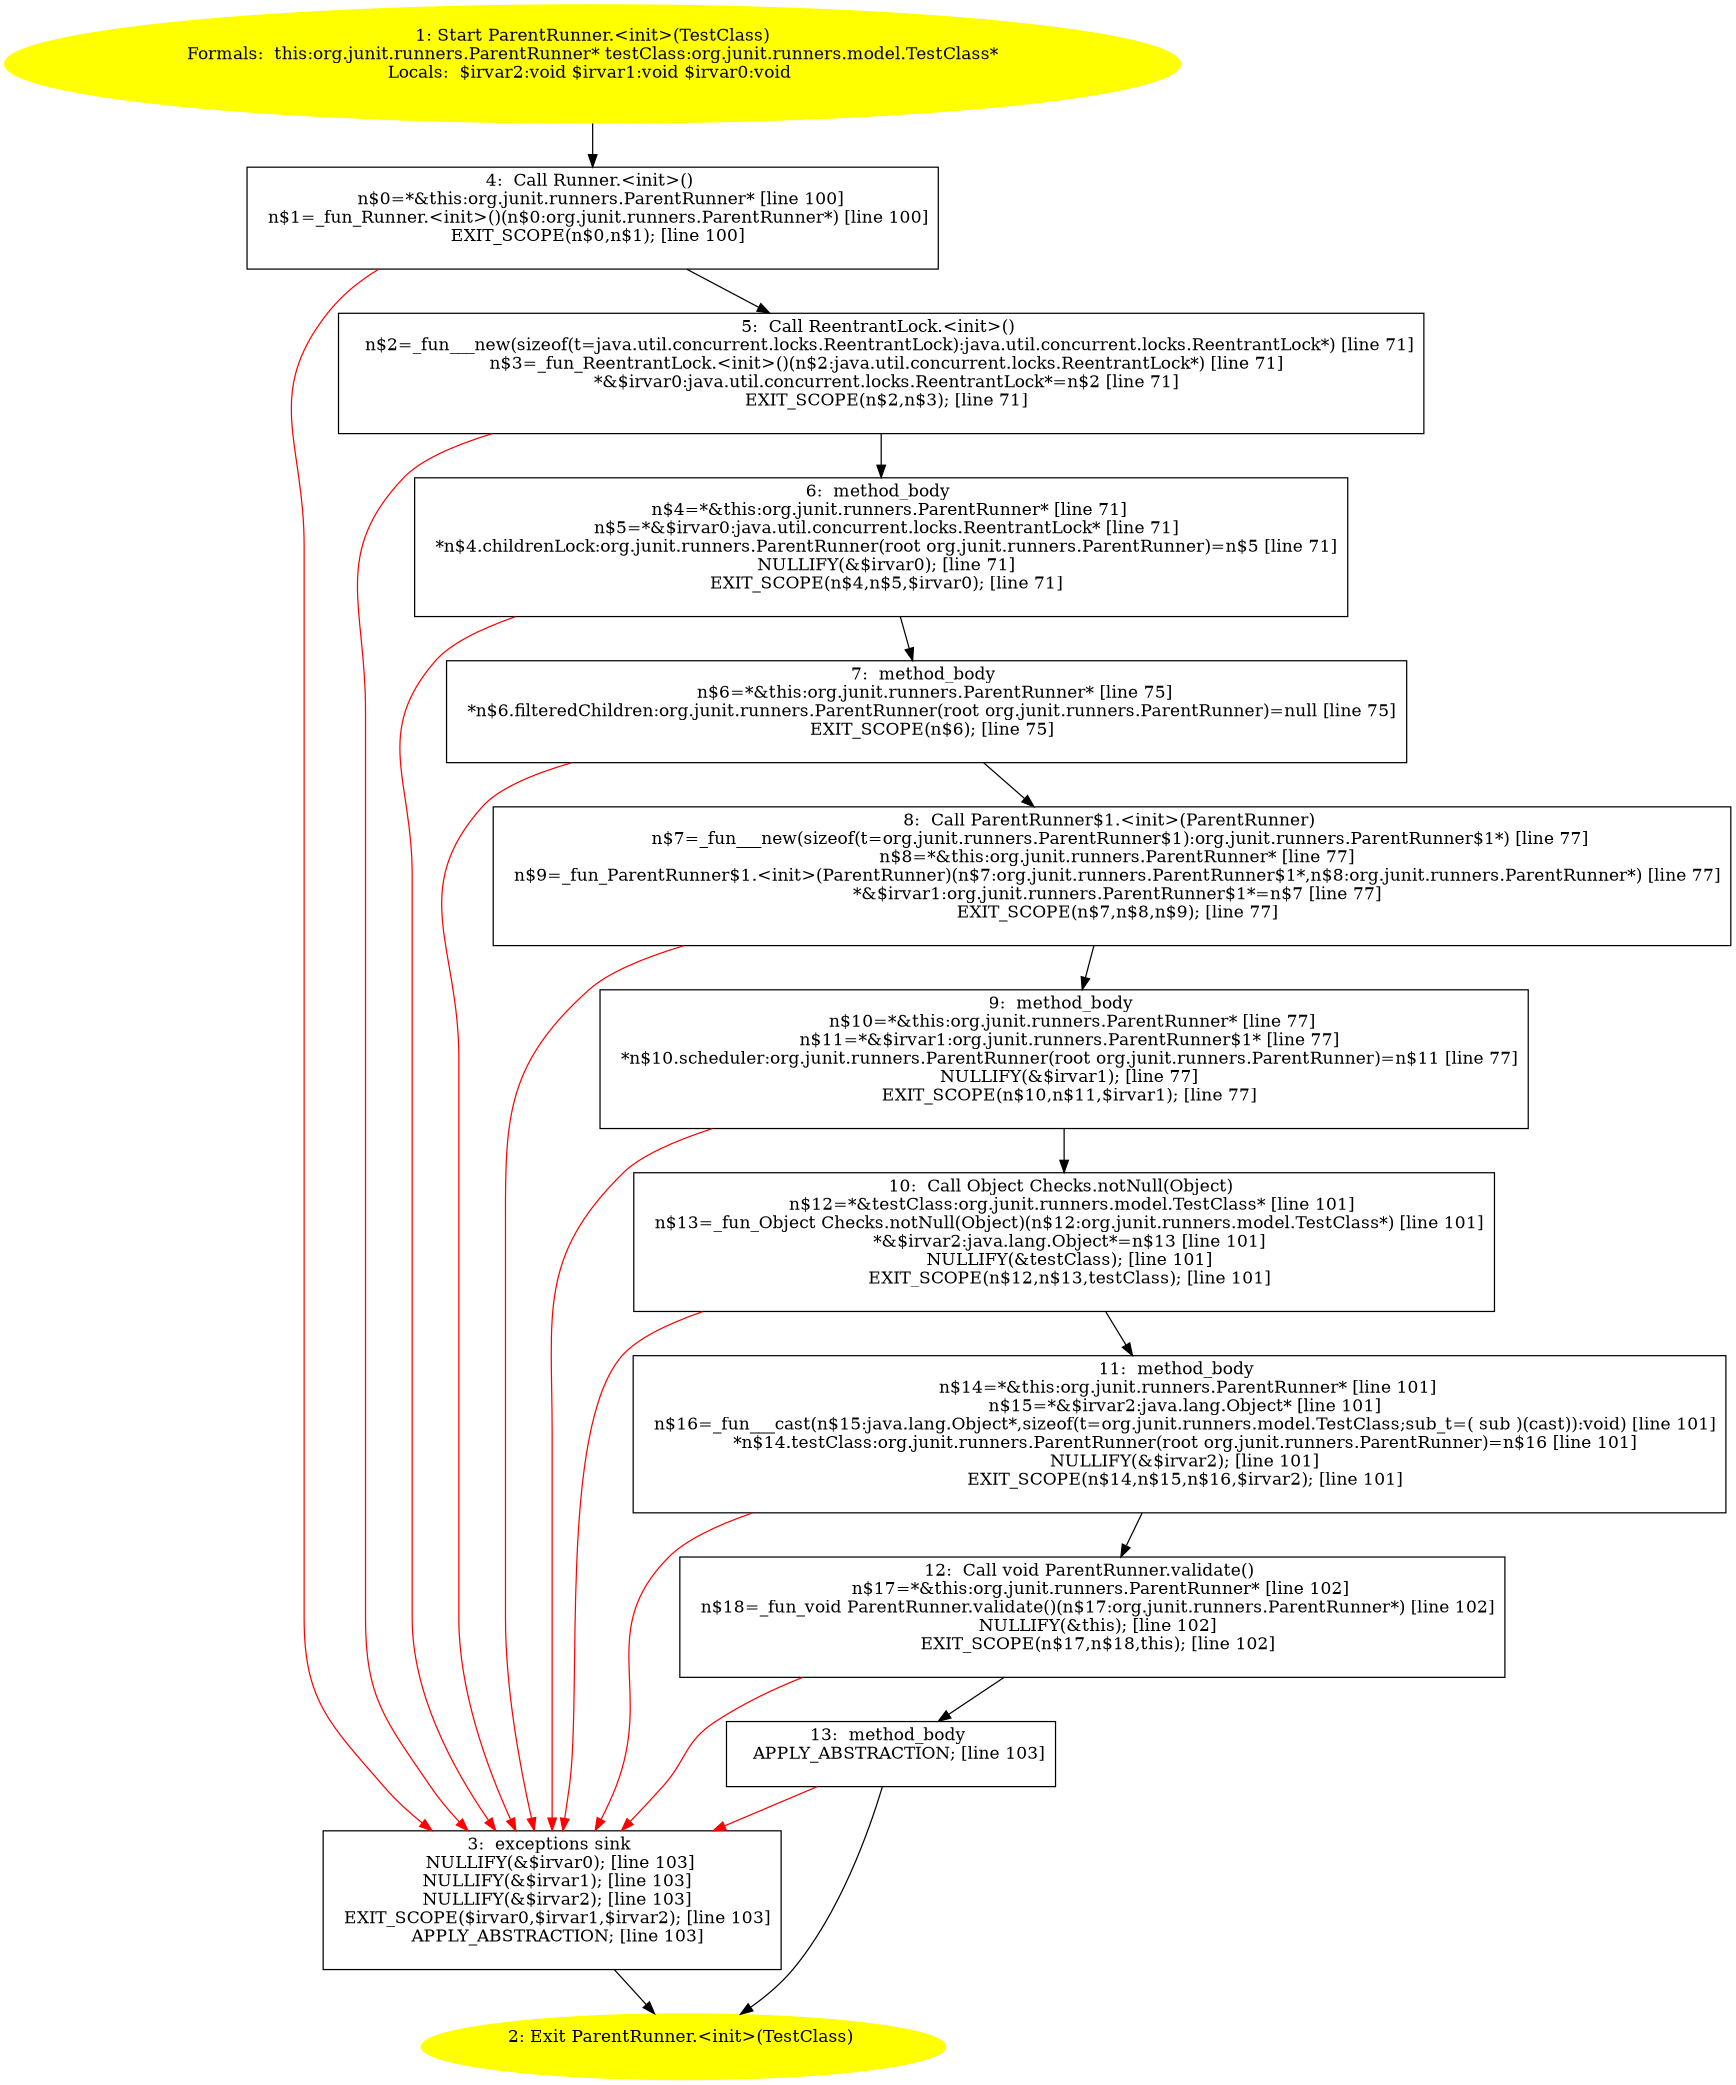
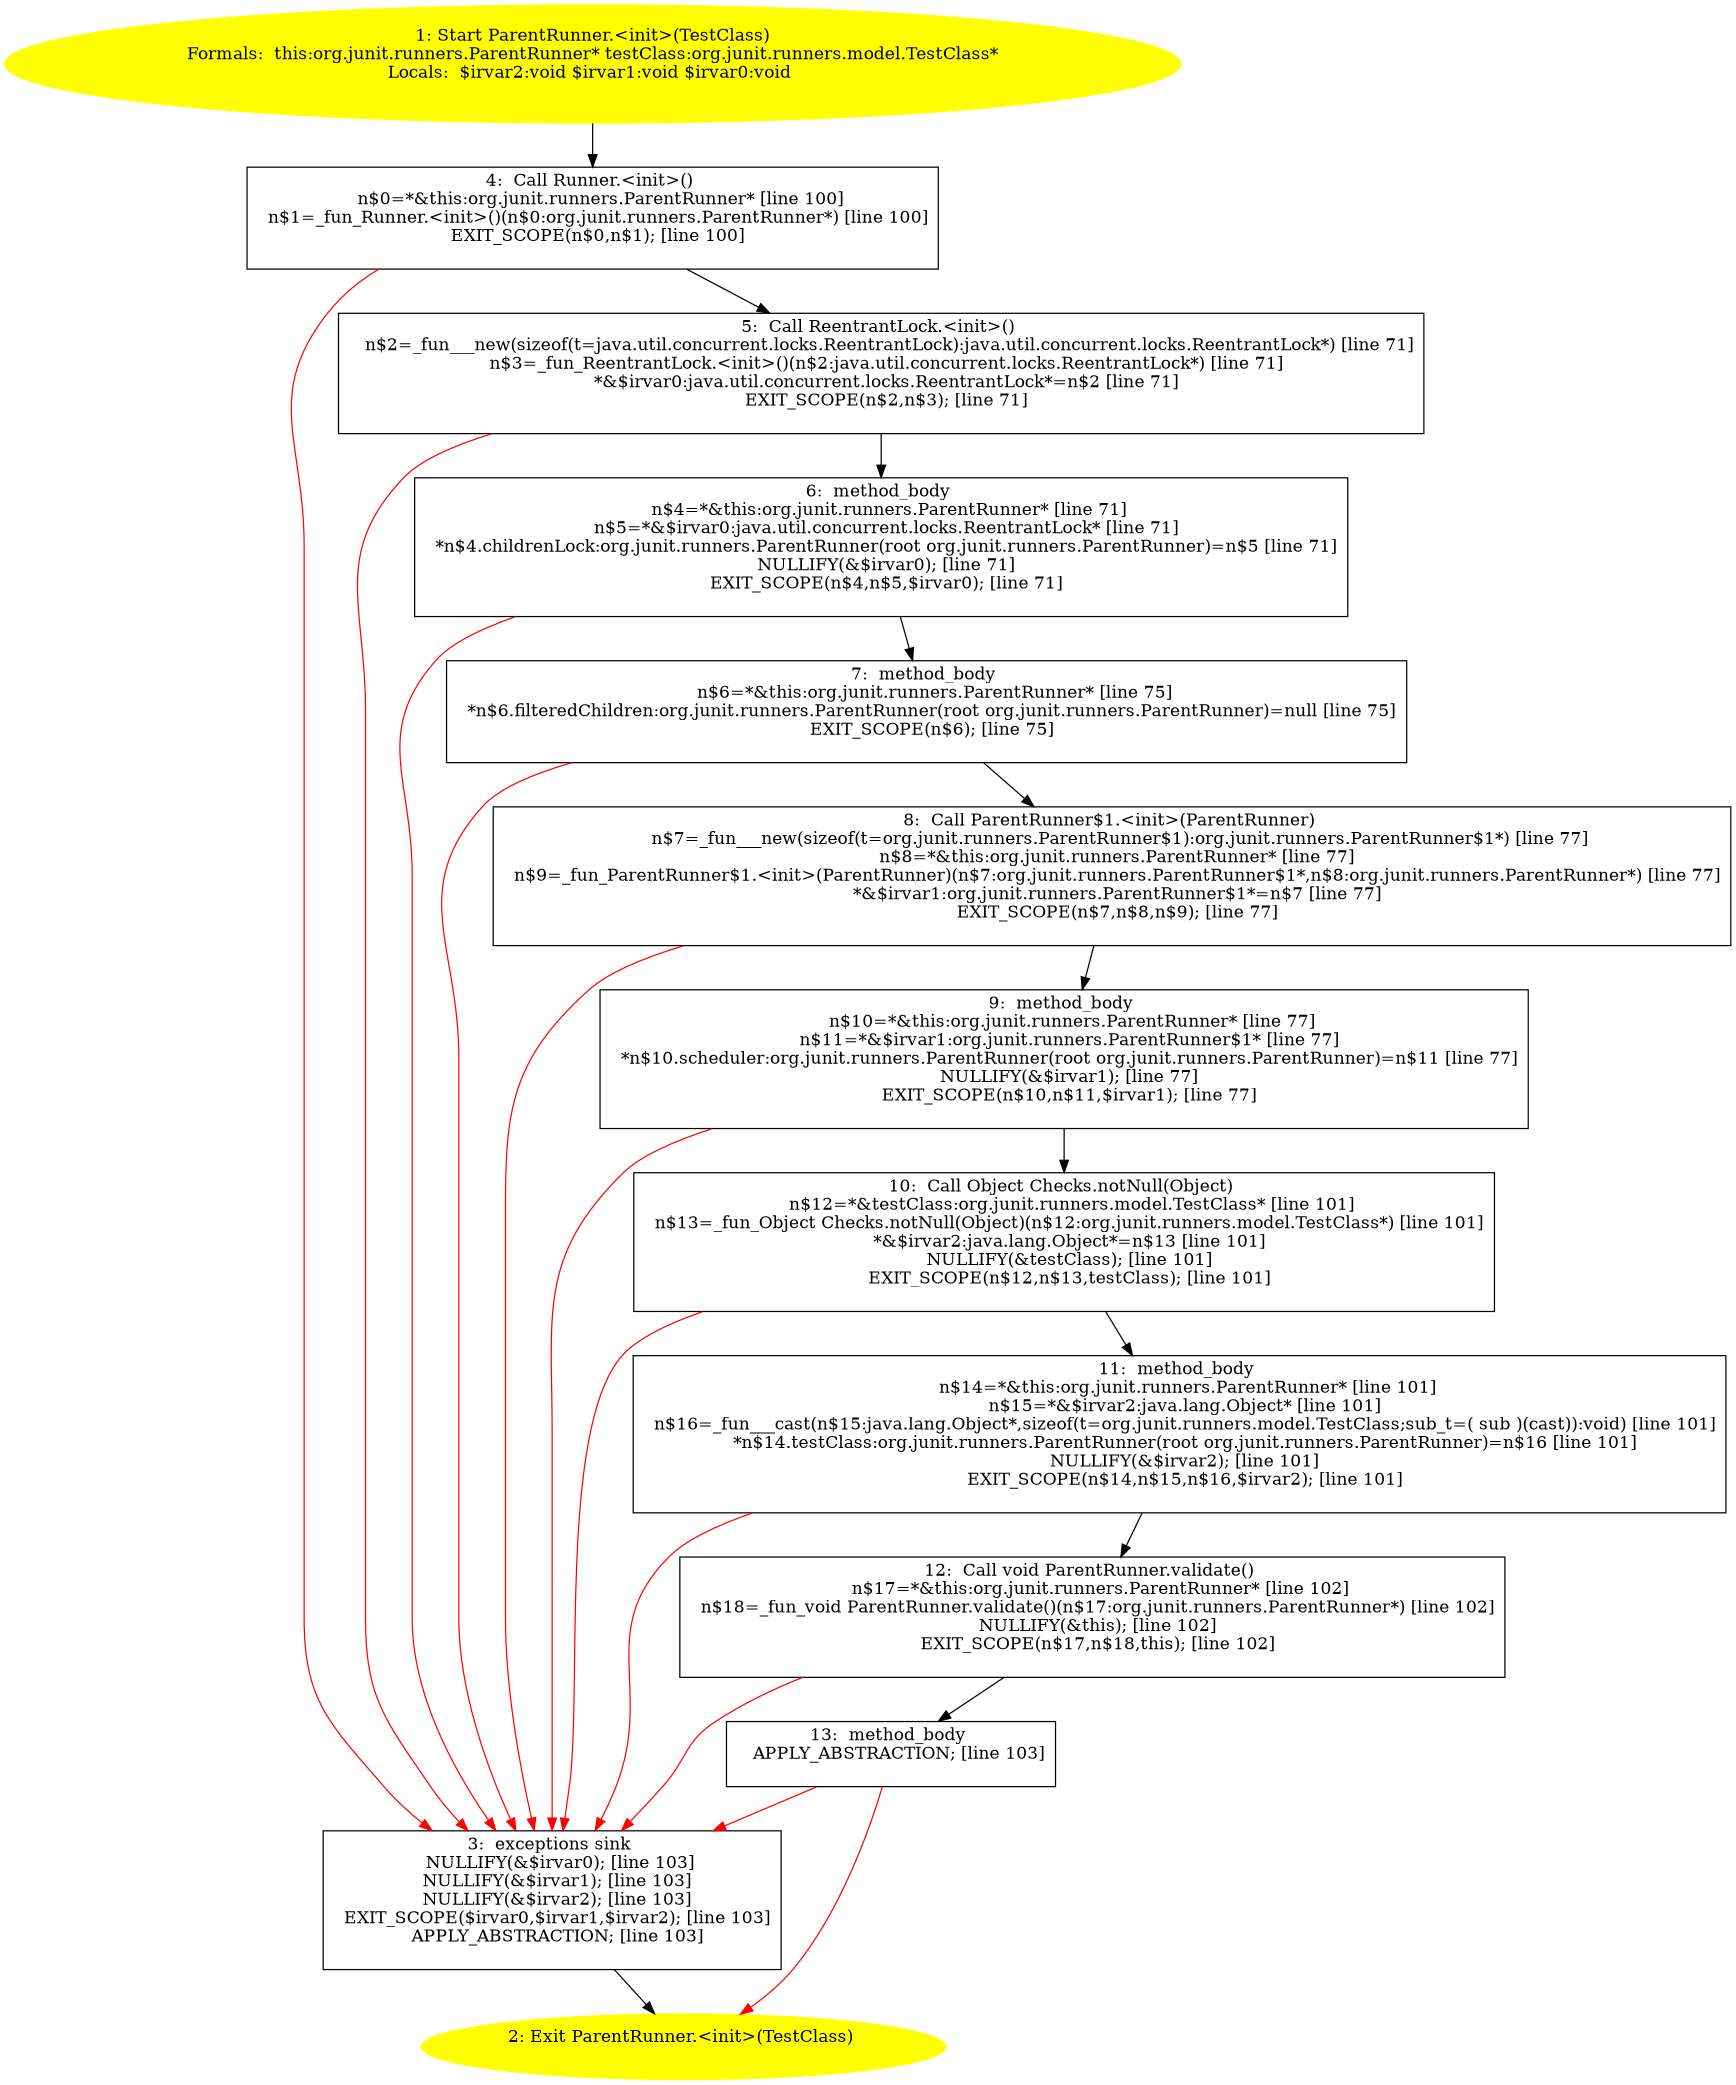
edge "13:  method_body APPLY_ABSTRACTION; [line 103]" -> "2: Exit ParentRunner.<init>(TestClass)": color black -> red
